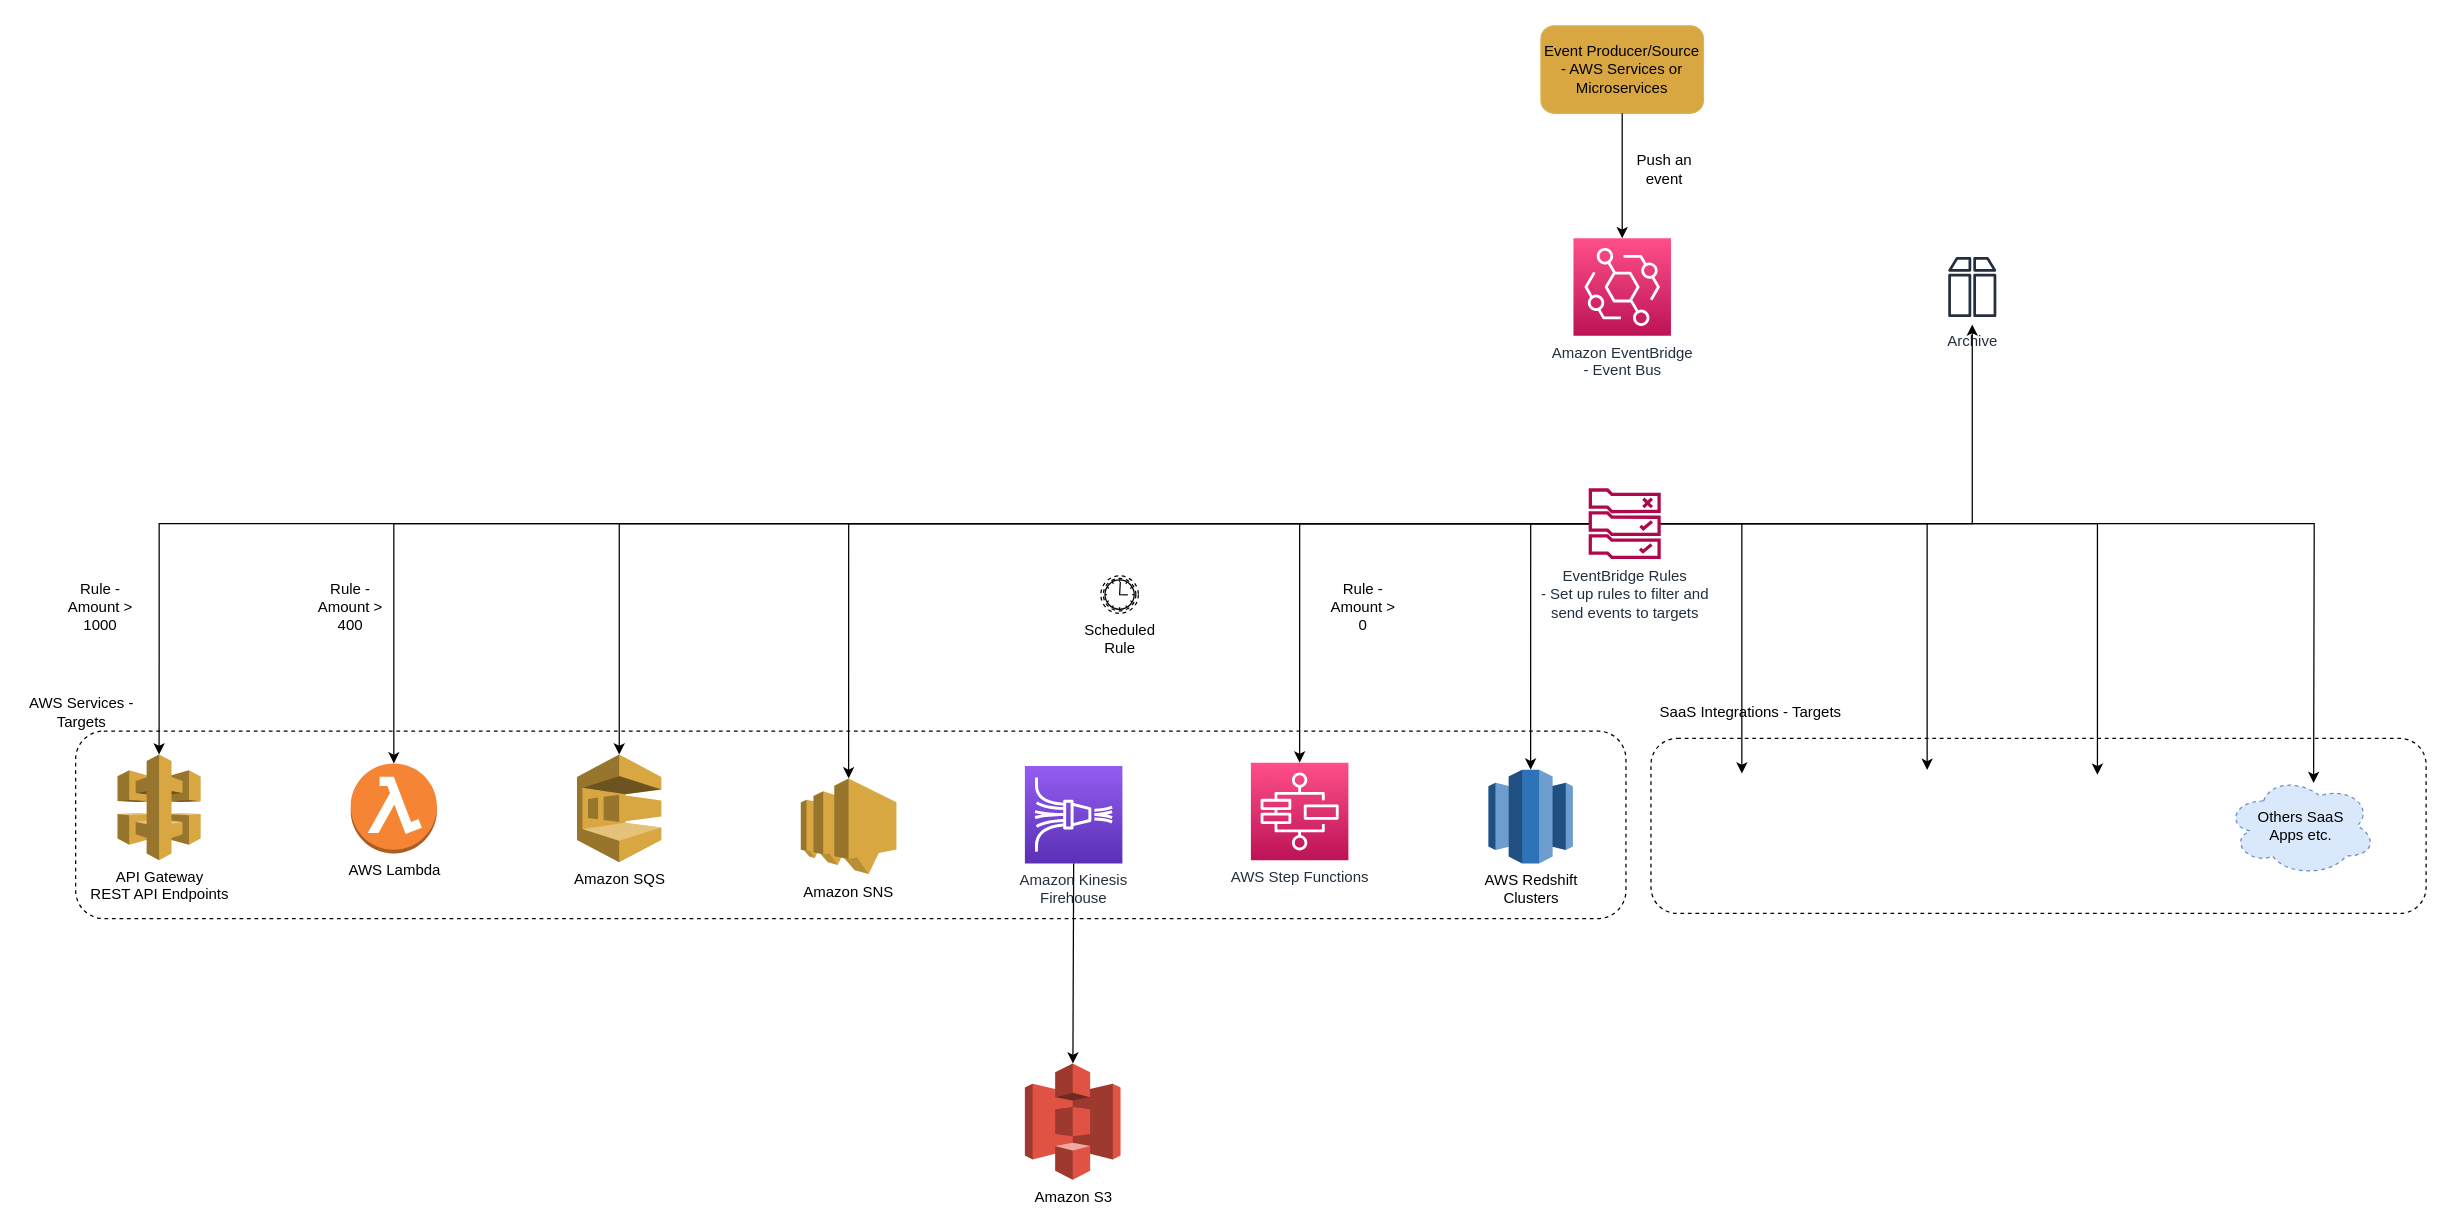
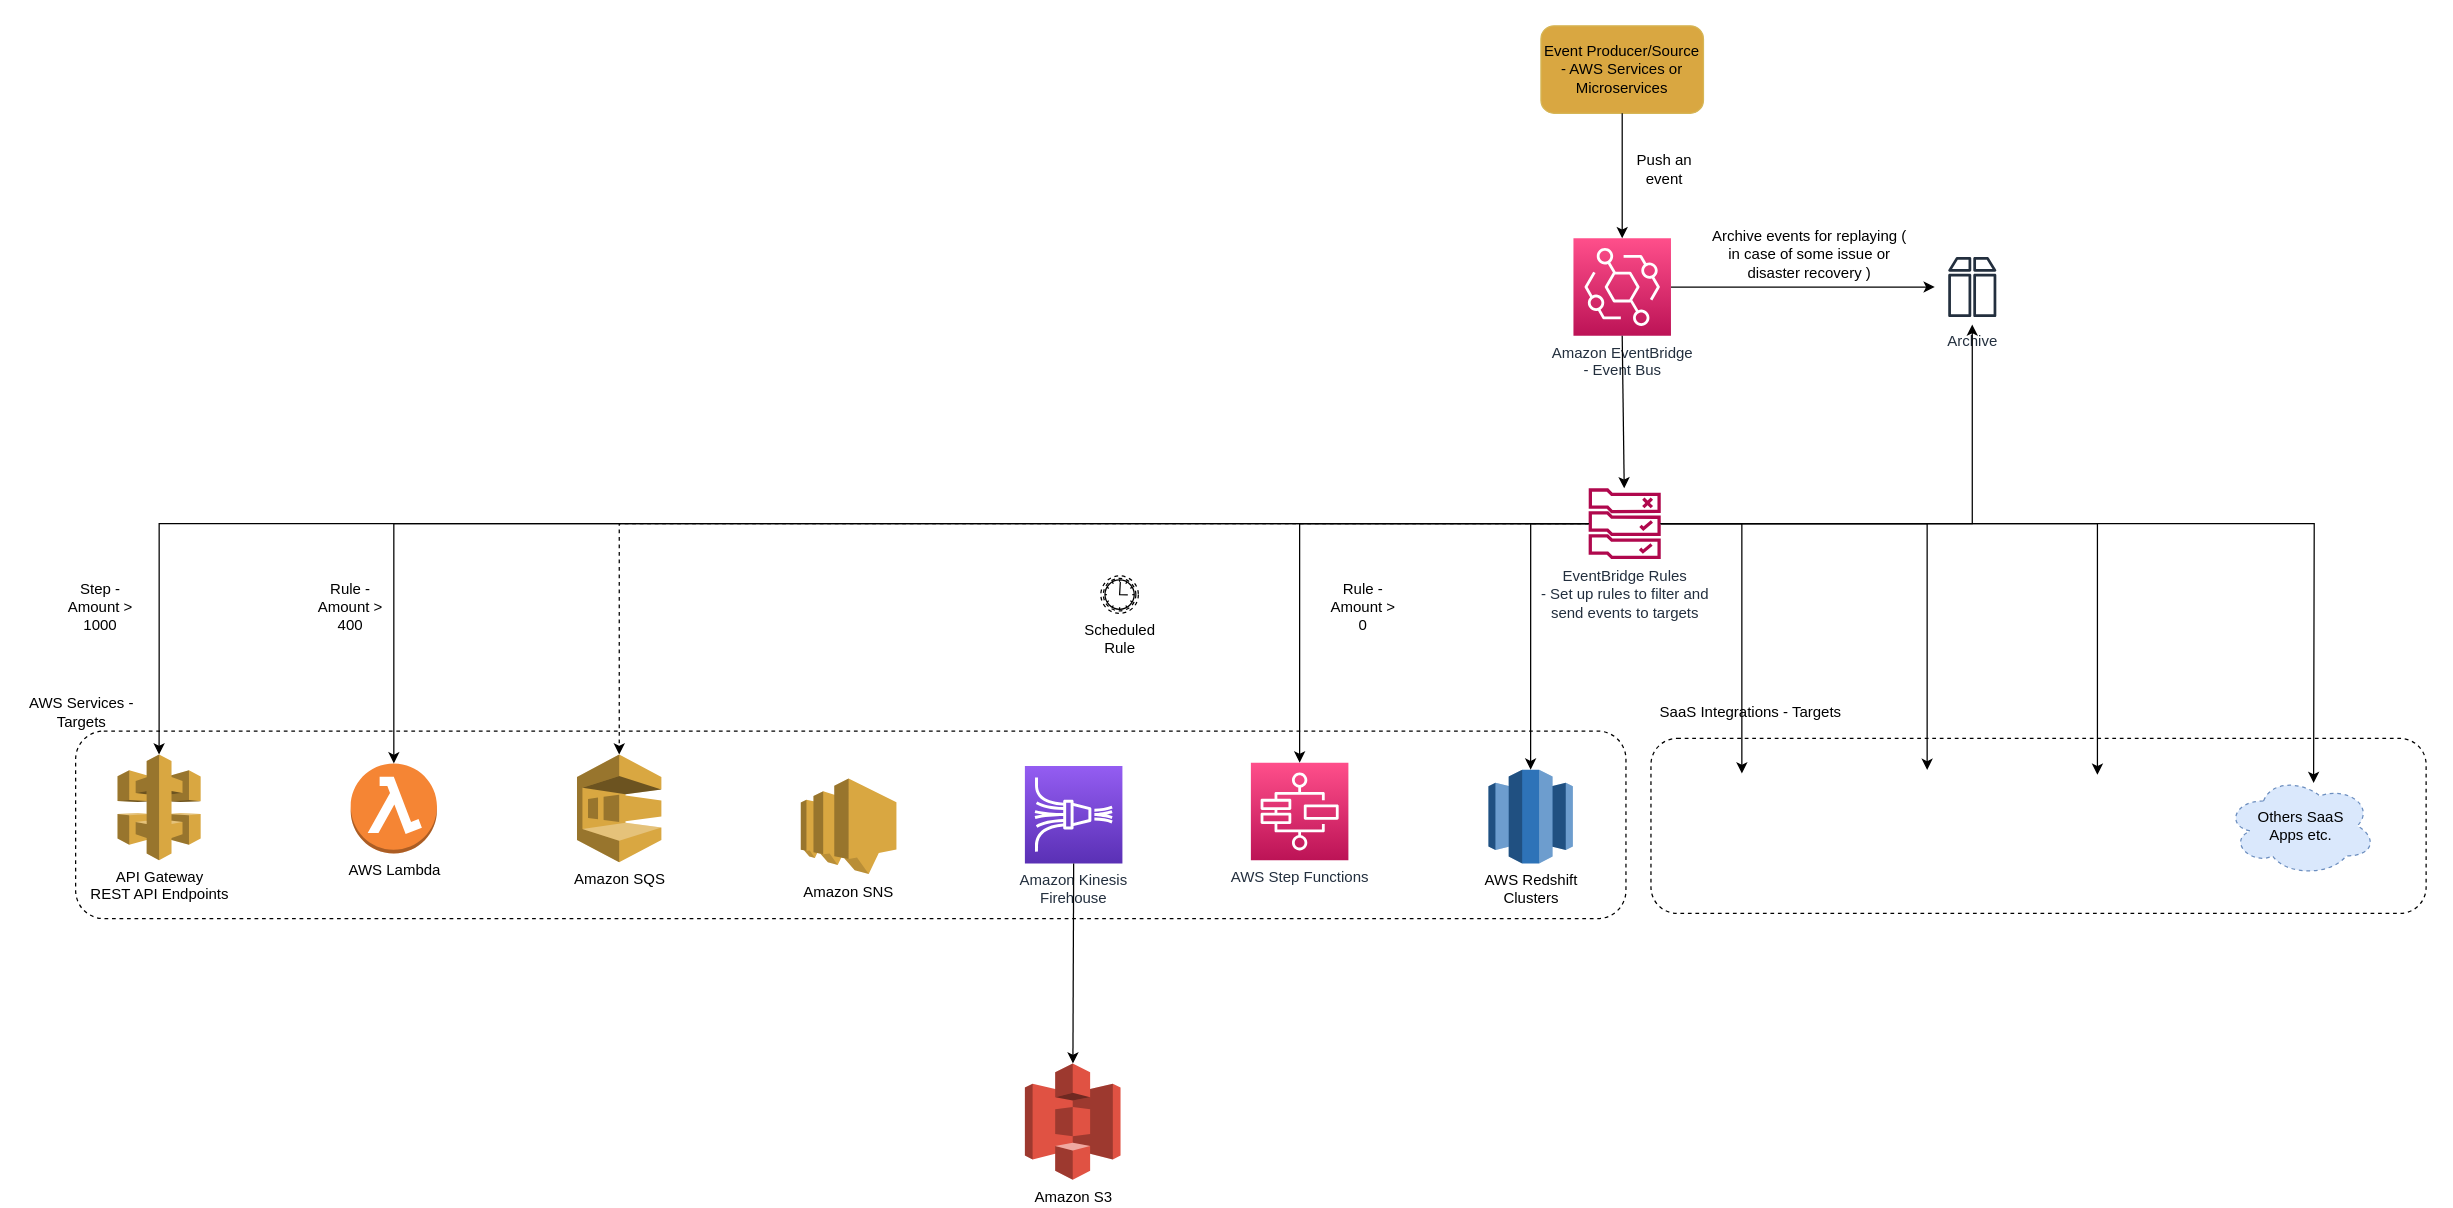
node "Archive events for replaying ( in case of some issue or disaster recovery )": added
edge "Amazon EventBridge - Event Bus" -> "Archive": added
edge "Amazon EventBridge - Event Bus" -> "EventBridge Rules - Set up rules to filter and send events to targets": added
node "Rule - Amount > 1000": label "Rule - Amount > 1000" -> "Step - Amount > 1000"
edge "EventBridge Rules - Set up rules to filter and send events to targets" -> "Amazon SQS": style solid -> dashed
edge "EventBridge Rules - Set up rules to filter and send events to targets" -> "Amazon SNS": removed
